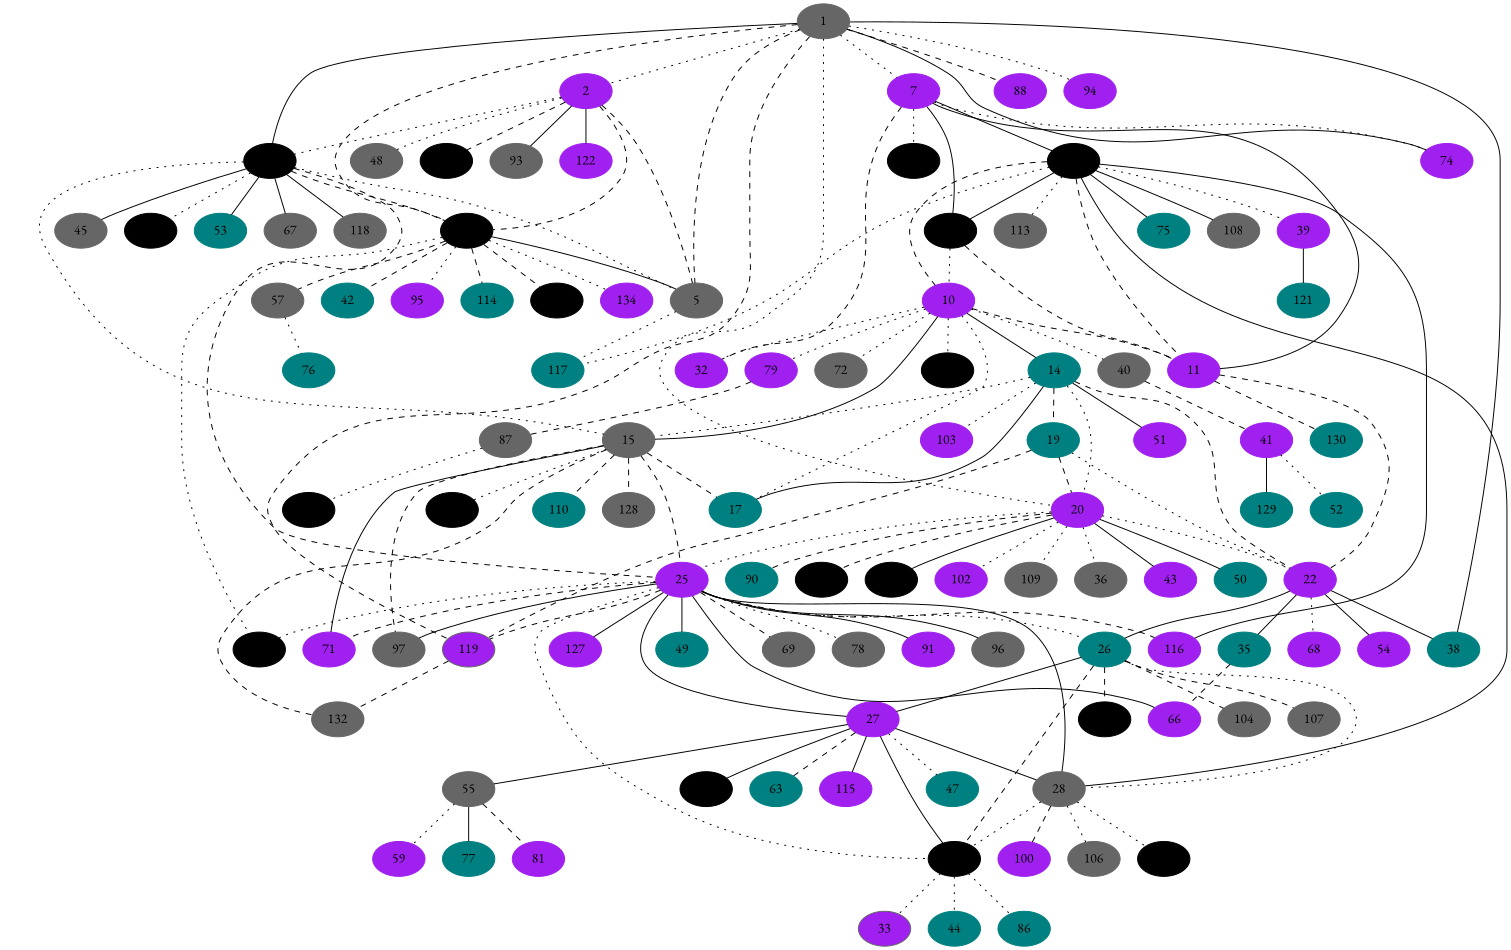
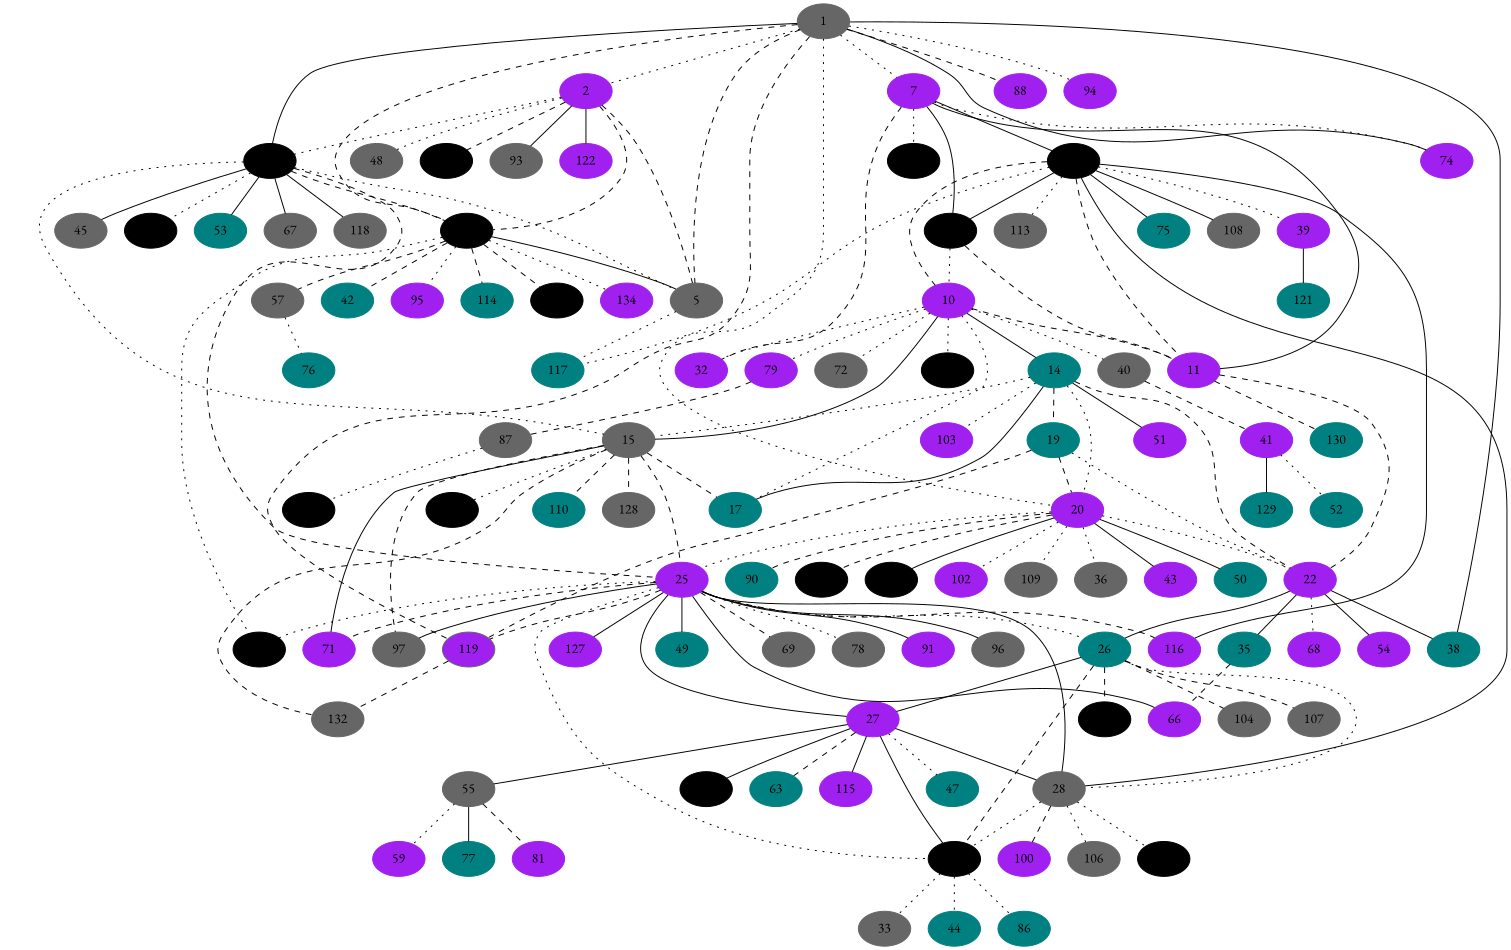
node "33": fillcolor purple -> gray40
